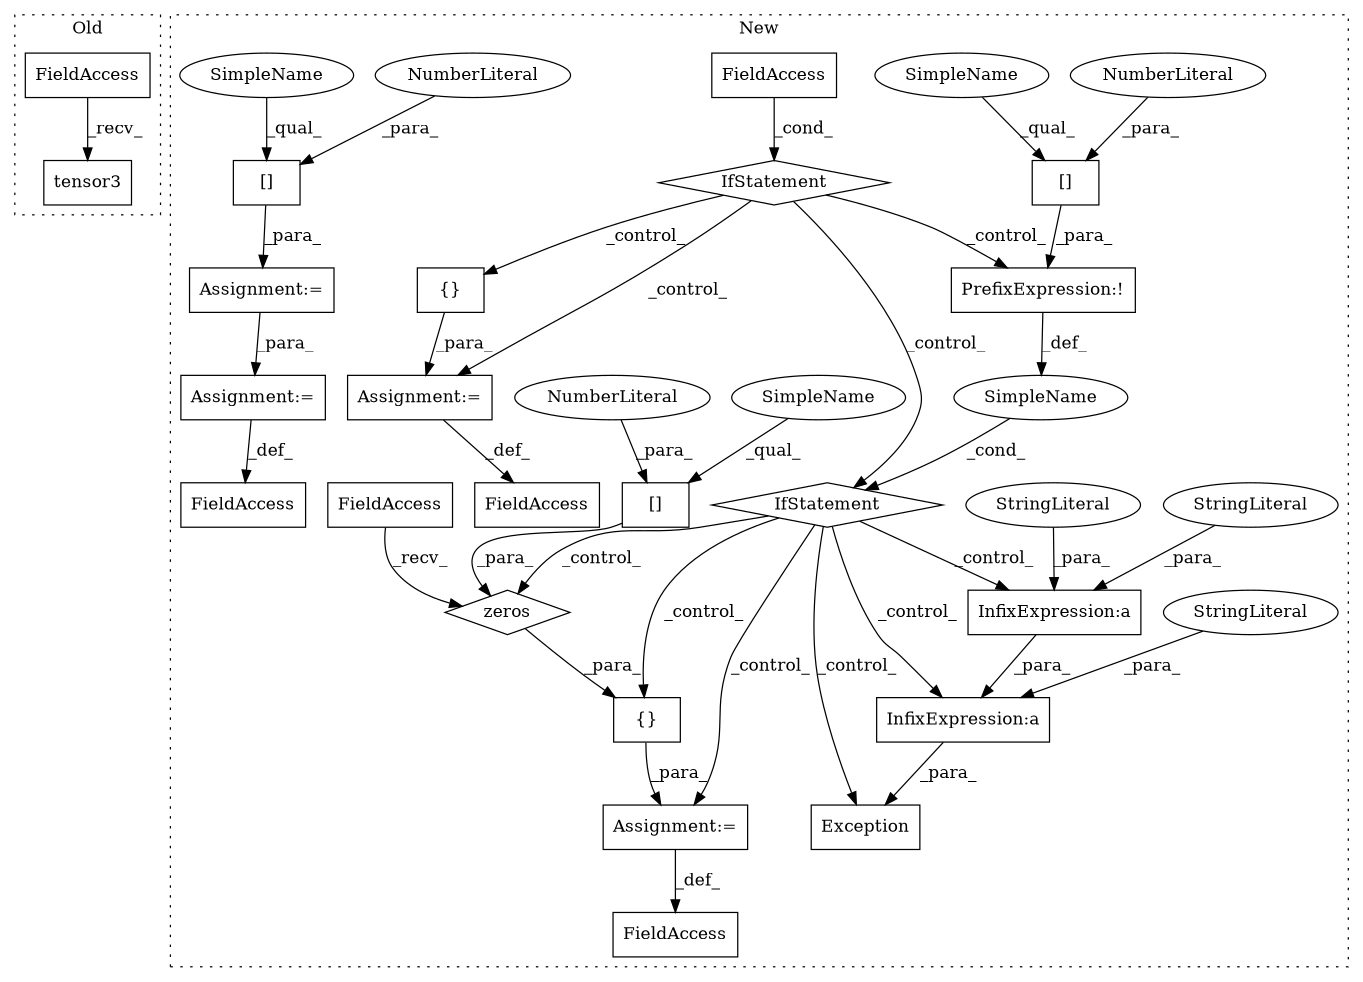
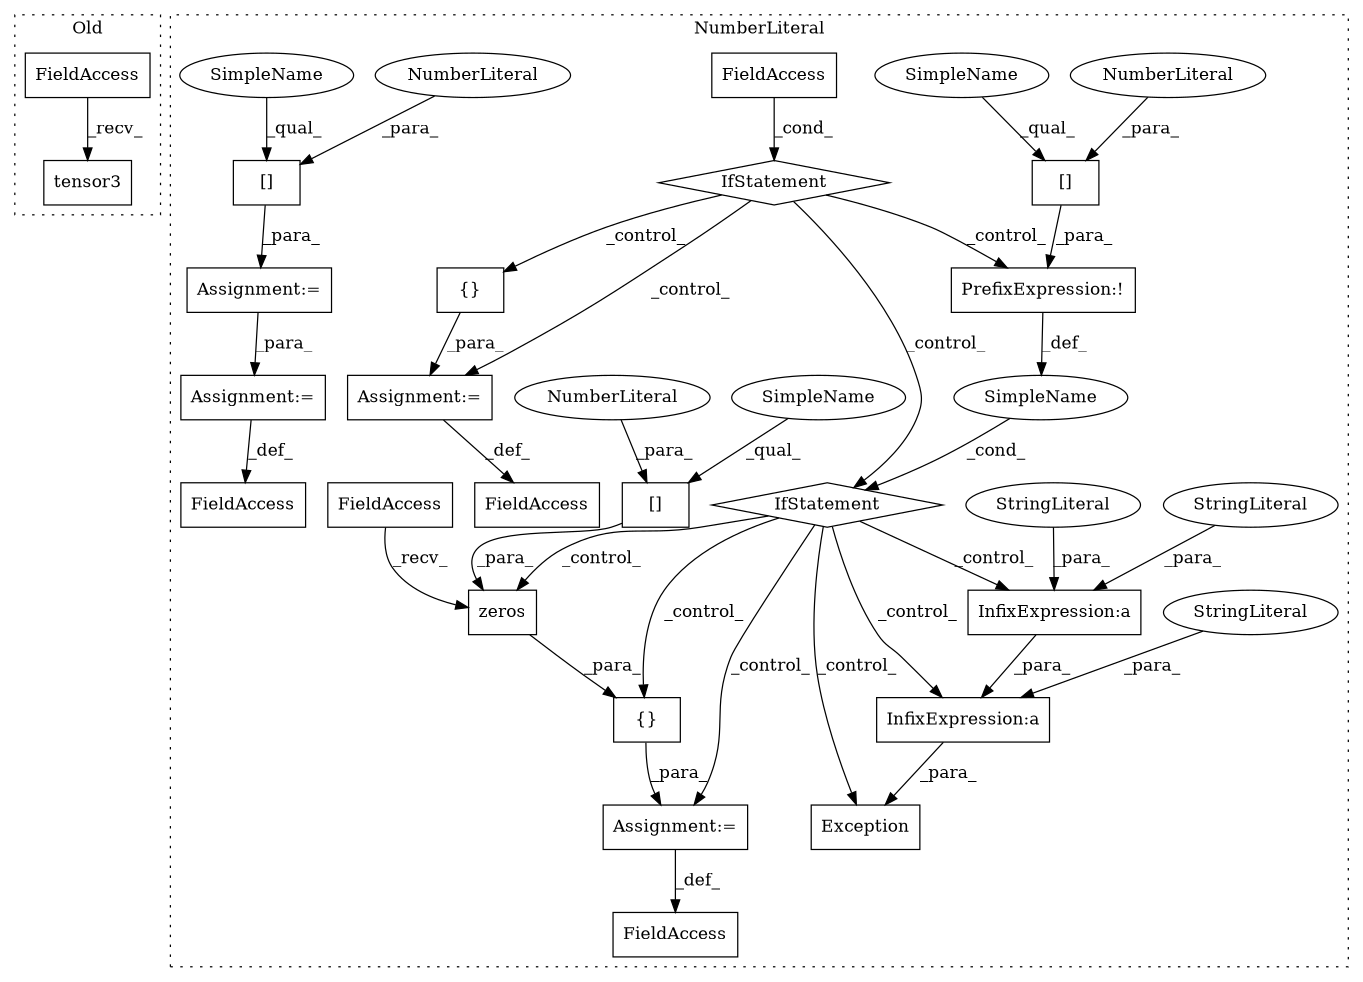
cluster "New": label "New" -> "NumberLiteral"
node "zeros": shape diamond -> box
